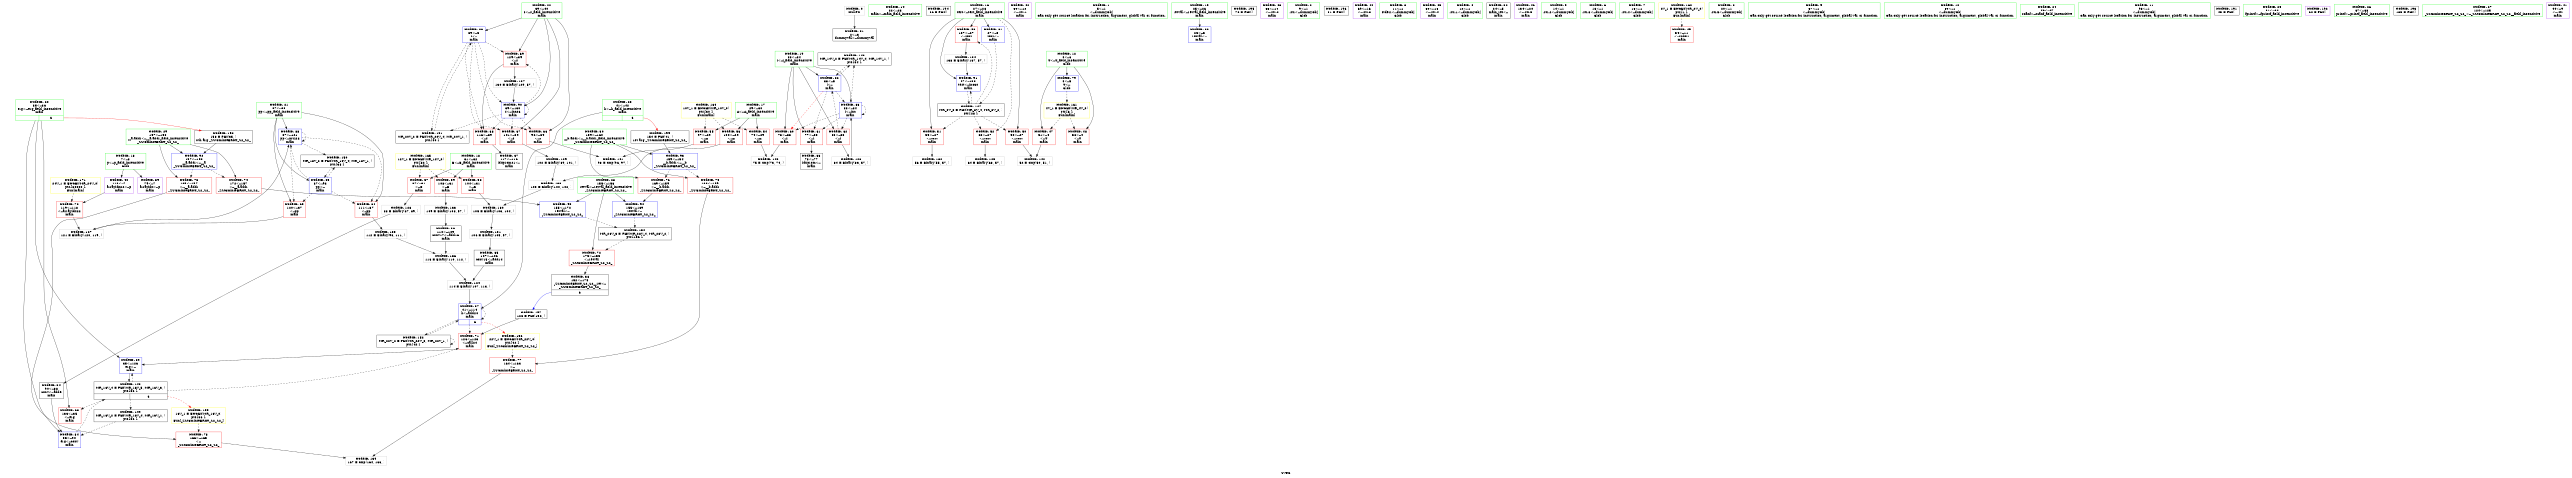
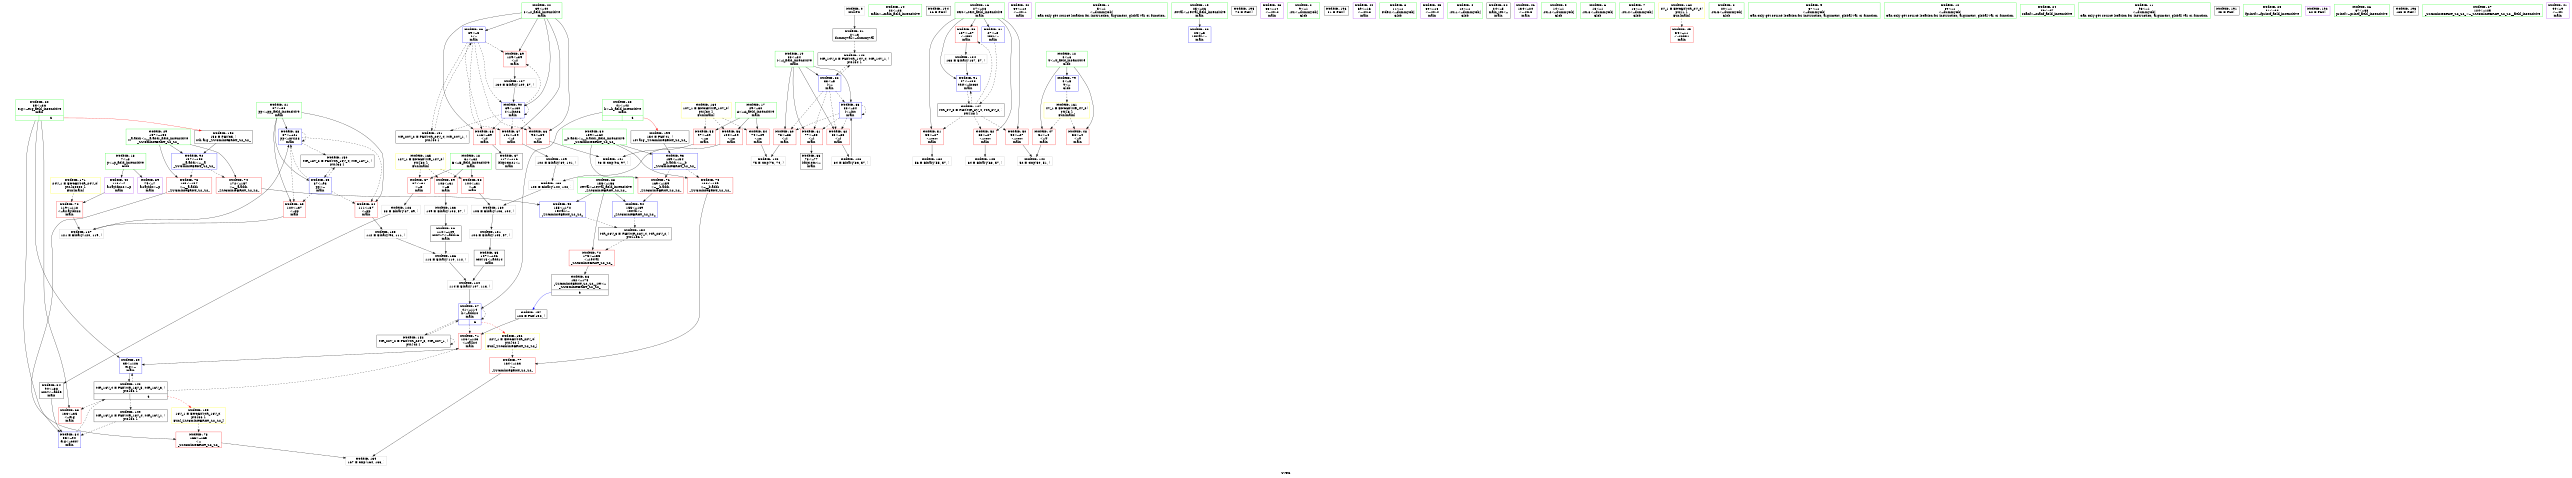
edge "NodeID: 16" -> "NodeID: 52": style dashed -> solid
edge "NodeID: 83" -> "NodeID: 148": now "NodeID: 31" -> "NodeID: 148"
edge "NodeID: 69" -> "NodeID: 68": now "NodeID: 22" -> "NodeID: 68"
edge "NodeID: 82" -> "NodeID: 60": color red -> black
edge "NodeID: 62" -> "NodeID: 82": reversed
